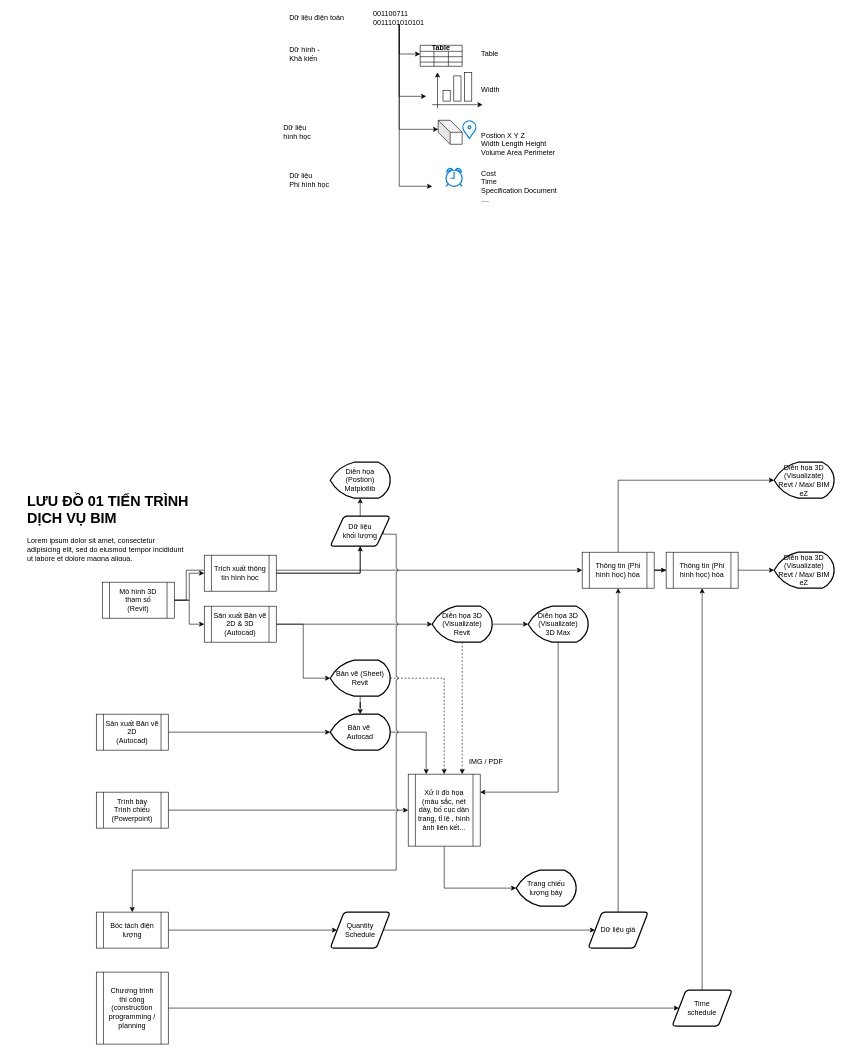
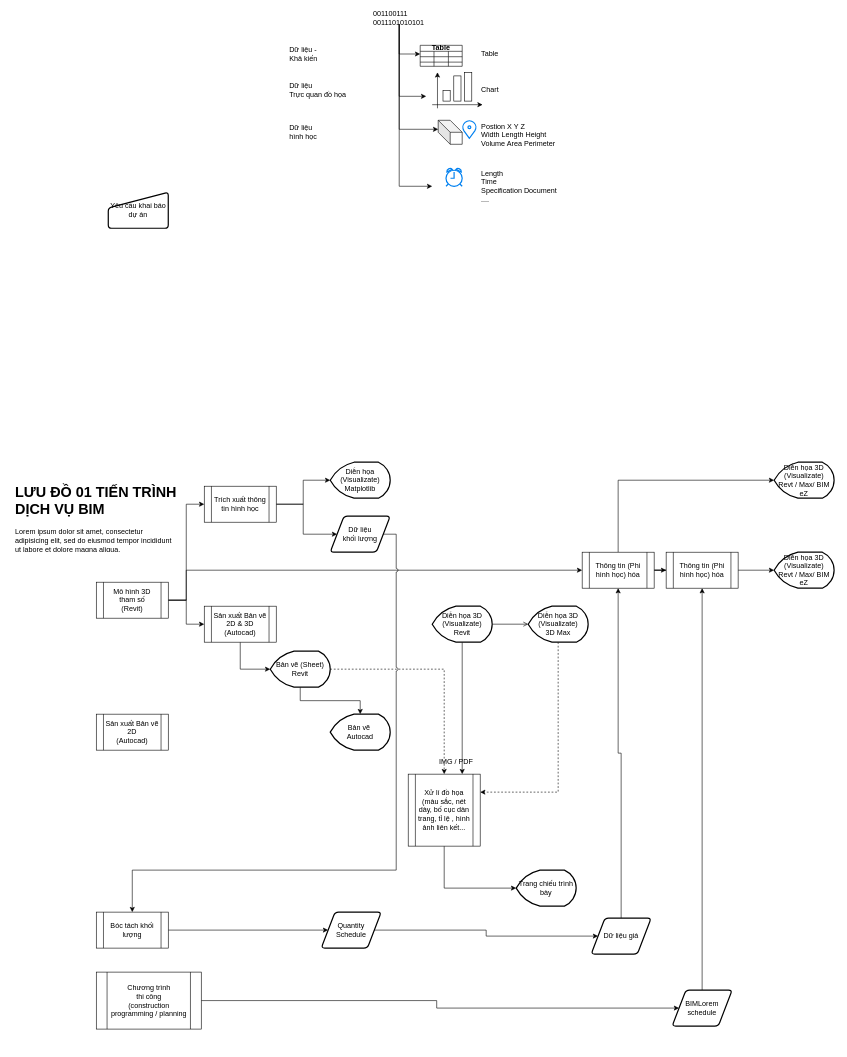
node "Dữ liệu điện toán": removed
node "001100711 0011101010101": label "001100711 0011101010101" -> "001100111 0011101010101"
node "Dữ hình - Khả kiến": label "Dữ hình - Khả kiến" -> "Dữ liệu - Khả kiến"
node "Dữ liệu Trực quan đồ họa": added
node "Width": label "Width" -> "Chart"
node "Dữ liệu hình học": moved (309, 132) -> (315, 132)
node "Postion X Y Z Width Length Height Volume Area Perimeter": moved (522, 144) -> (522, 135)
node "Dữ liệu Phi hình học": removed
node "Cost Time Specification Document ....": label "Cost Time Specification Document ...." -> "Length Time Specification Document ...."
node "Yêu cầu khai báo dự án": added
node "Diễn họa (Postion) Matplotlib": label "Diễn họa (Postion) Matplotlib" -> "Diễn họa (Visualizate) Matplotlib"
node "LƯU ĐỒ 01 TIẾN TRÌNH DỊCH VỤ BIMLorem ipsum dolor sit amet, consectetur adipisicing elit, sed do eiusmod tempor incididunt ut labore et dolore magna aliqua.": moved (108, 525) -> (96, 516)
node "Dữ liệu khối lượng": size 60x30 -> 60x36
node "Trích xuất thông tin hình học": moved (240, 573) -> (240, 504)
node "Mô hình 3D tham số (Revit)": moved (138, 600) -> (132, 600)
edge "Sản xuất Bản vẽ 2D & 3D (Autocad)" -> "Diễn họa 3D (Visualizate) Revit": removed
edge "Diễn họa 3D (Visualizate) Revit" -> "Diễn họa 3D (Visualizate) 3D Max": arrowhead classic -> open
node "Bản vẽ (Sheet) Revit": moved (360, 678) -> (300, 669)
edge "Diễn họa 3D (Visualizate) Revit" -> "Xử lí đồ họa (màu sắc, nét dày, bố cục dàn trang, tỉ lệ , hình ảnh liên kết...": style dashed -> solid
edge "Sản xuất Bản vẽ 2D (Autocad)" -> "Bản vẽ Autocad": removed
edge "Diễn họa 3D (Visualizate) 3D Max" -> "Xử lí đồ họa (màu sắc, nét dày, bố cục dàn trang, tỉ lệ , hình ảnh liên kết...": style solid -> dashed
node "IMG / PDF": moved (486, 762) -> (456, 762)
edge "Bản vẽ Autocad" -> "Xử lí đồ họa (màu sắc, nét dày, bố cục dàn trang, tỉ lệ , hình ảnh liên kết...": removed
node "Trình bày Trình chiếu (Powerpoint)": removed
edge "Trình bày Trình chiếu (Powerpoint)" -> "Xử lí đồ họa (màu sắc, nét dày, bố cục dàn trang, tỉ lệ , hình ảnh liên kết...": removed
node "Trang chiếu lượng bày": label "Trang chiếu lượng bày" -> "Trang chiếu trình bày"
node "Bóc tách điện lượng": label "Bóc tách điện lượng" -> "Bóc tách khối lượng"
node "Quantity Schedule": moved (360, 930) -> (351, 930)
node "Dữ liệu giá": moved (618, 930) -> (621, 936)
node "Chương trình thi công (construction programming / planning": size 72x72 -> 105x57
node "Time schedule": label "Time schedule" -> "BIMLorem schedule"
